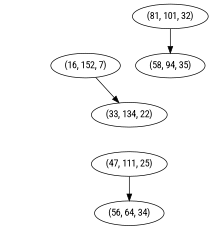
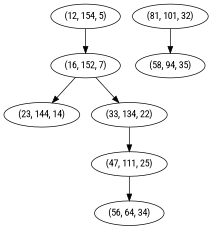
node "(12, 154, 5)": added
node "(23, 144, 14)": added
edge "(33, 134, 22)" -> "(47, 111, 25)": added
